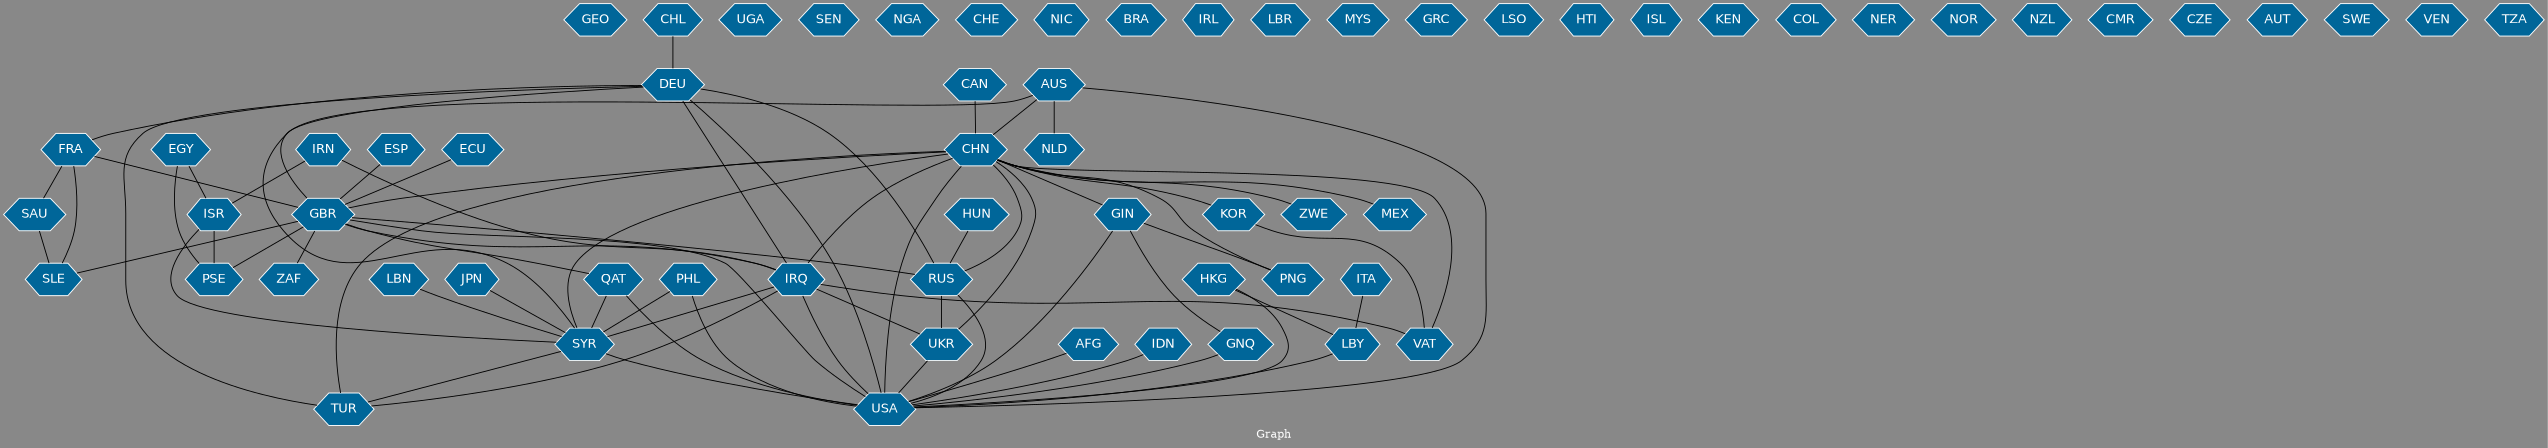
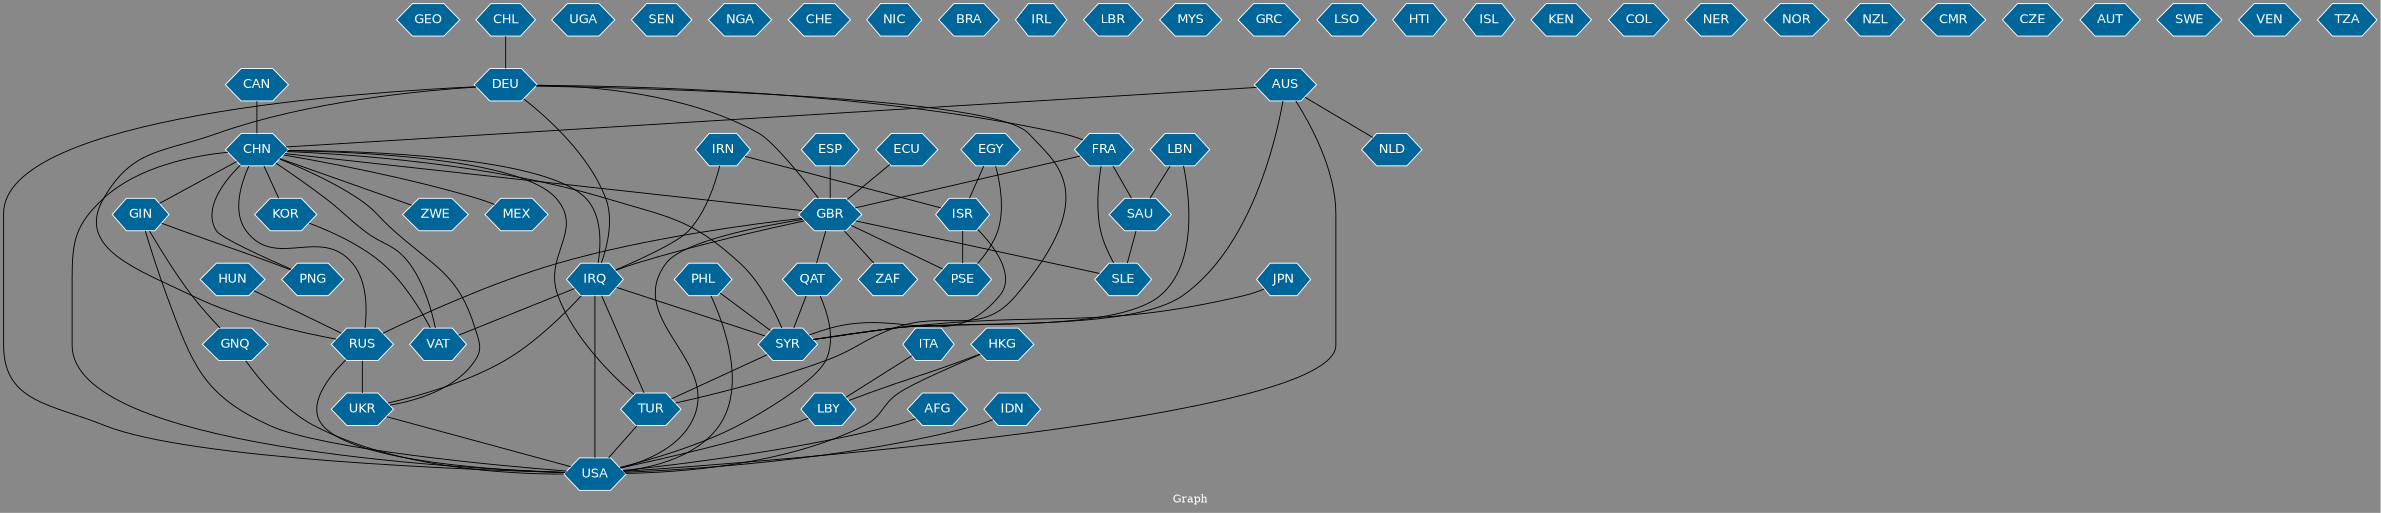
edge "LBN" -- "SAU": added
edge "SYR" -- "USA": now "TUR" -- "USA"
